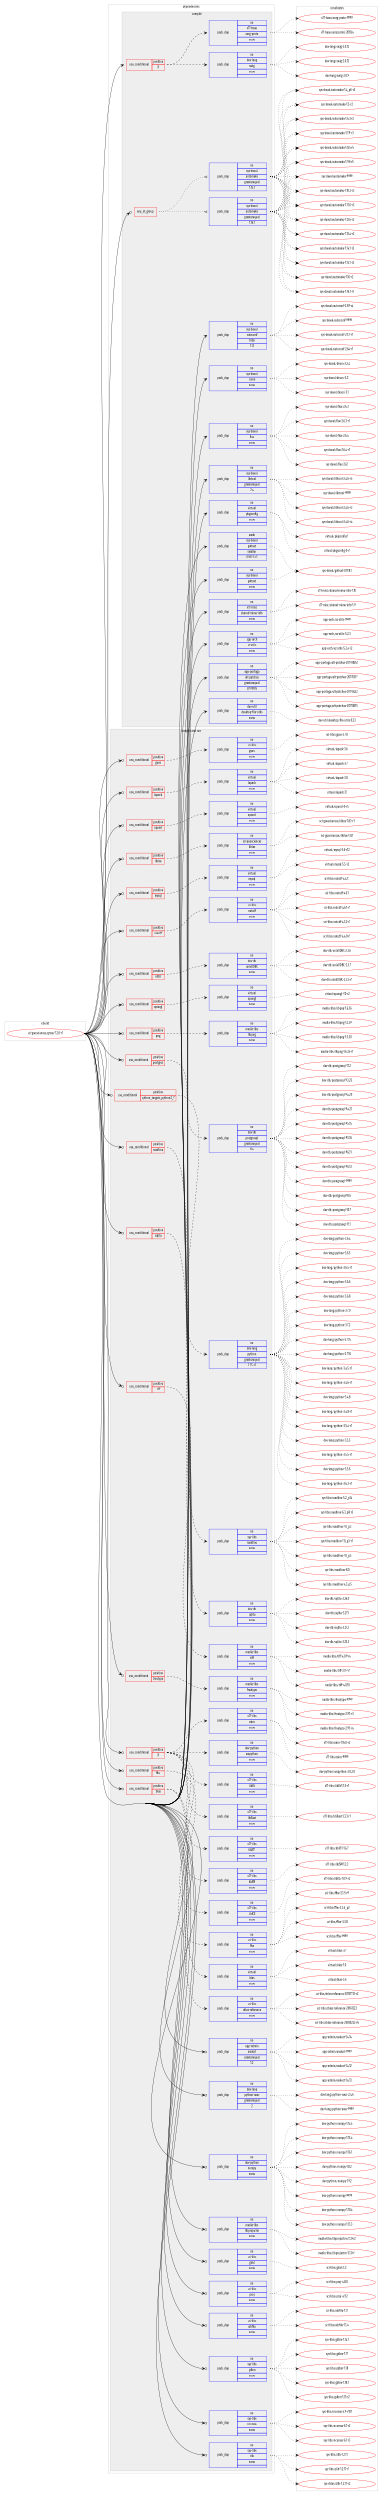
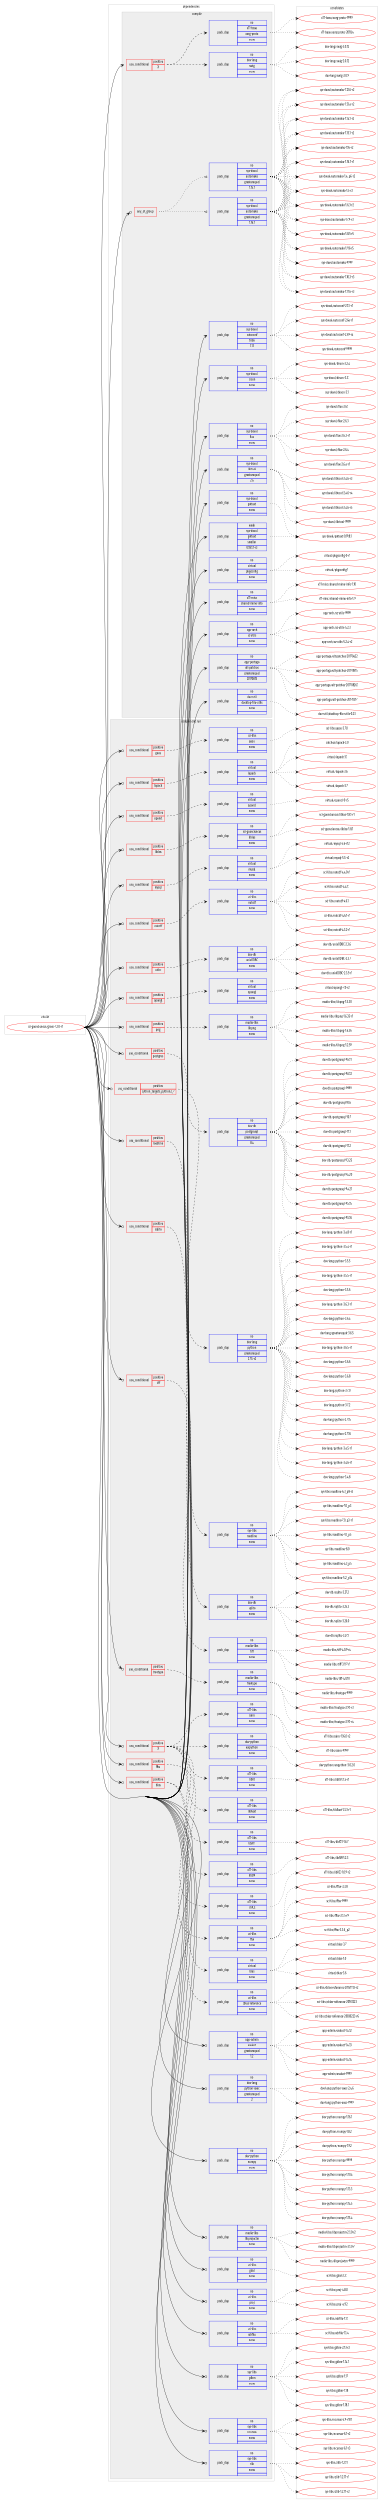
node "virtual/lapack-3.0": label "virtual/lapack-3.0" -> "patches/lapack-3.0"
node "dev-lang/python-3.6.5": label "dev-lang/python-3.6.5" -> "dev-lang/greaterequal-3.6.5"
node "media-libs/libprojectm-9999": added
node "sys-libs/gdbm-1.13-r2": label "sys-libs/gdbm-1.13-r2" -> "sys-libs/gdbm-2.13-r2"
node "sys-cblas/zlib-1.2.11-r2": label "sys-cblas/zlib-1.2.11-r2" -> "sys-libs/zlib-1.2.11-r2"
